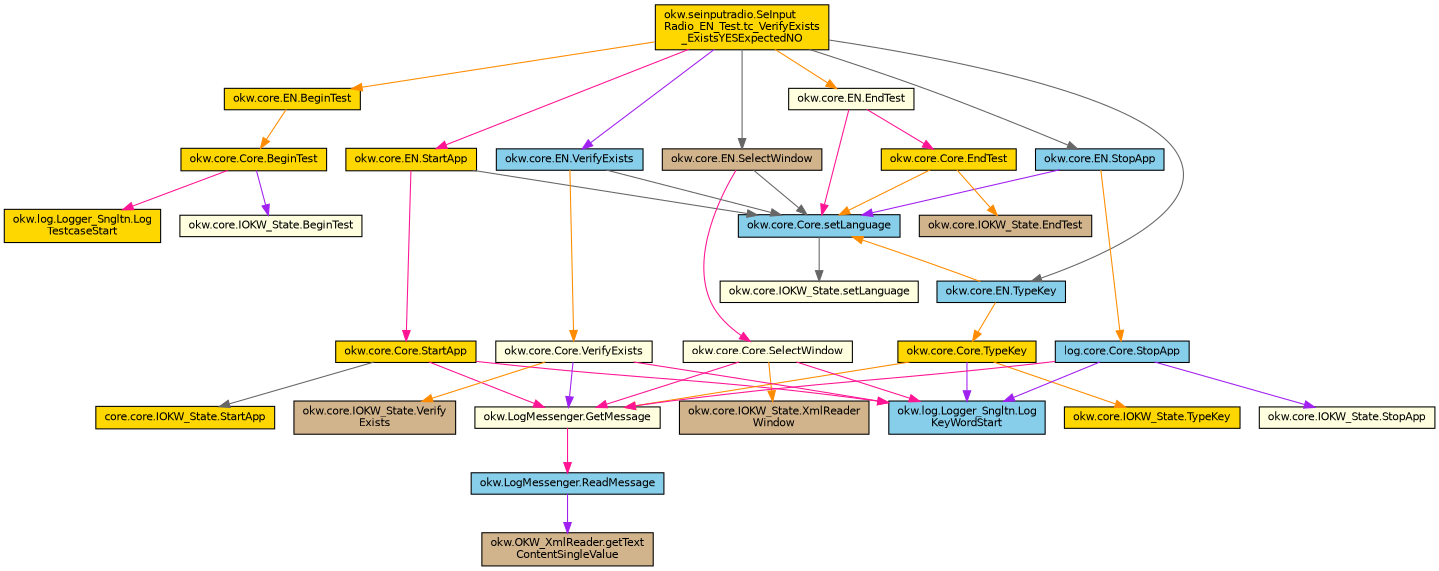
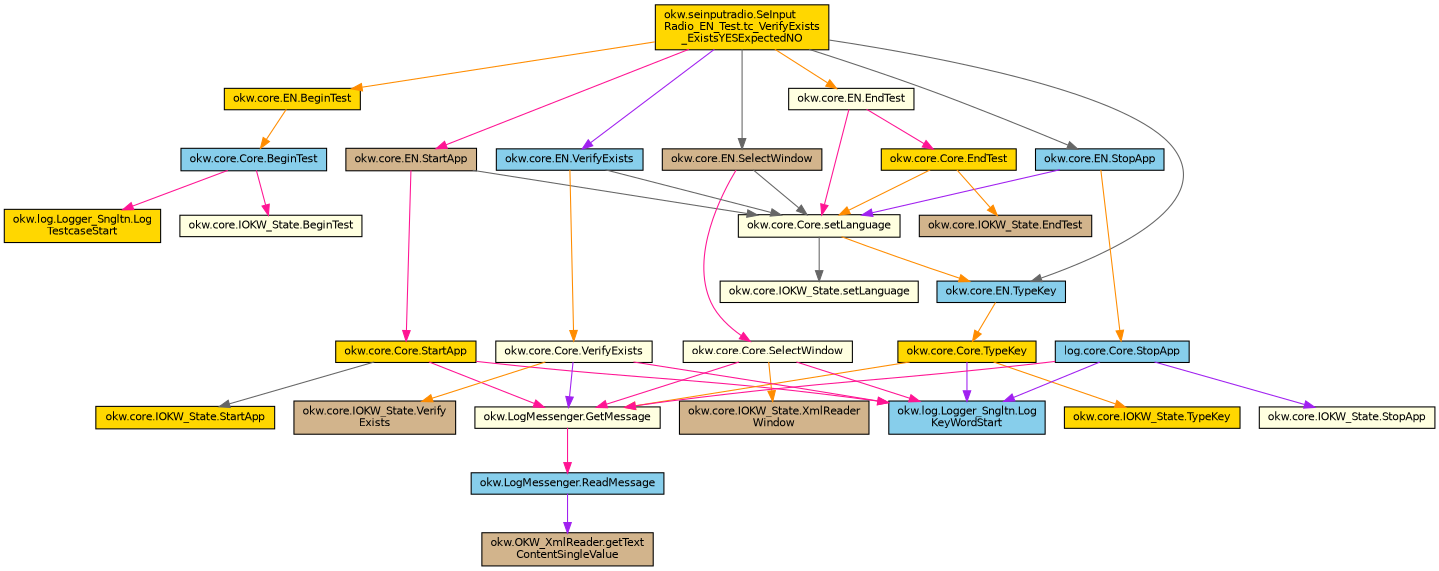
node "okw.core.Core.BeginTest": fillcolor gold -> skyblue
node "okw.core.EN.StartApp": fillcolor gold -> tan
edge "okw.core.Core.BeginTest" -> "okw.core.IOKW_State.BeginTest": color purple -> deeppink
node "okw.core.Core.setLanguage": fillcolor skyblue -> lightyellow
edge "okw.core.EN.TypeKey" -> "okw.core.Core.setLanguage": reversed
node "core.core.IOKW_State.StartApp": label "core.core.IOKW_State.StartApp" -> "okw.core.IOKW_State.StartApp"
